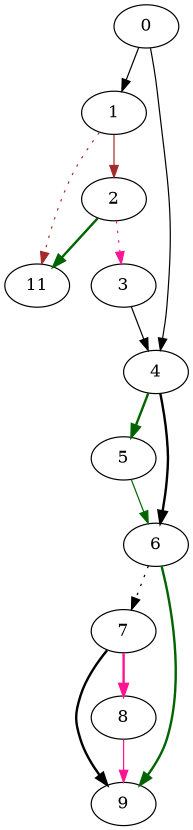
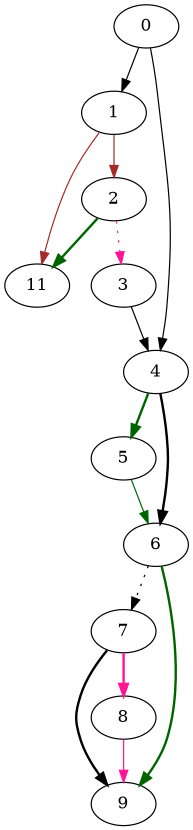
edge "1" -> "11": style dotted -> solid
